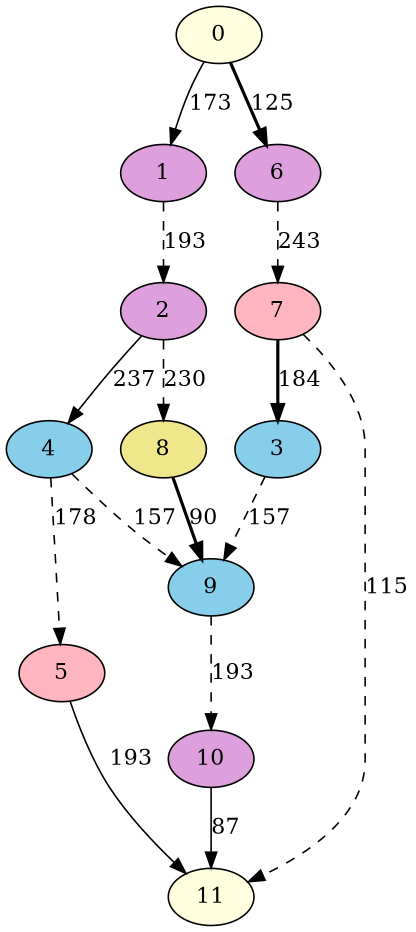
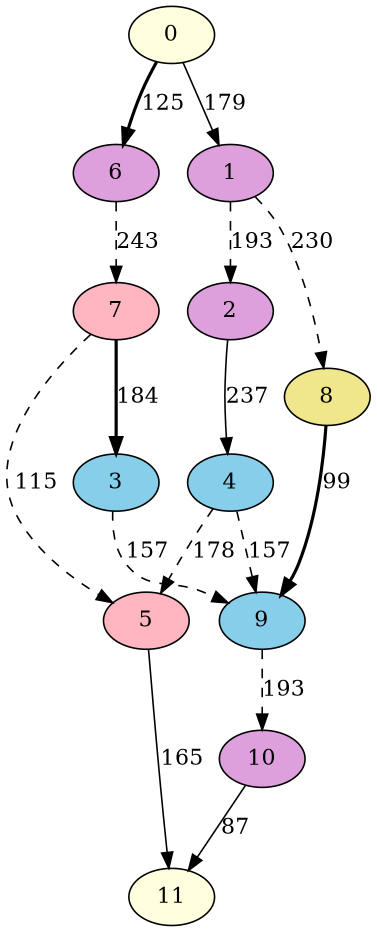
edge "0" -> "1": label "173" -> "179"
edge "2" -> "8": now "1" -> "8"
edge "8" -> "9": label "90" -> "99"
edge "7" -> "11": now "7" -> "5"
edge "5" -> "11": label "193" -> "165"
